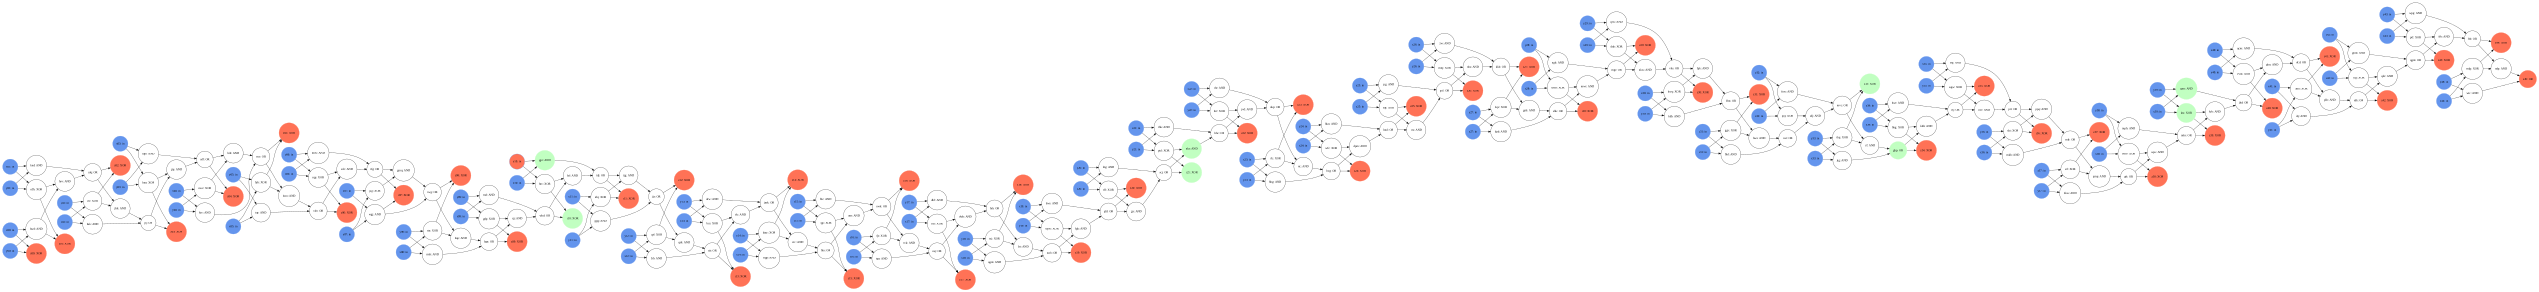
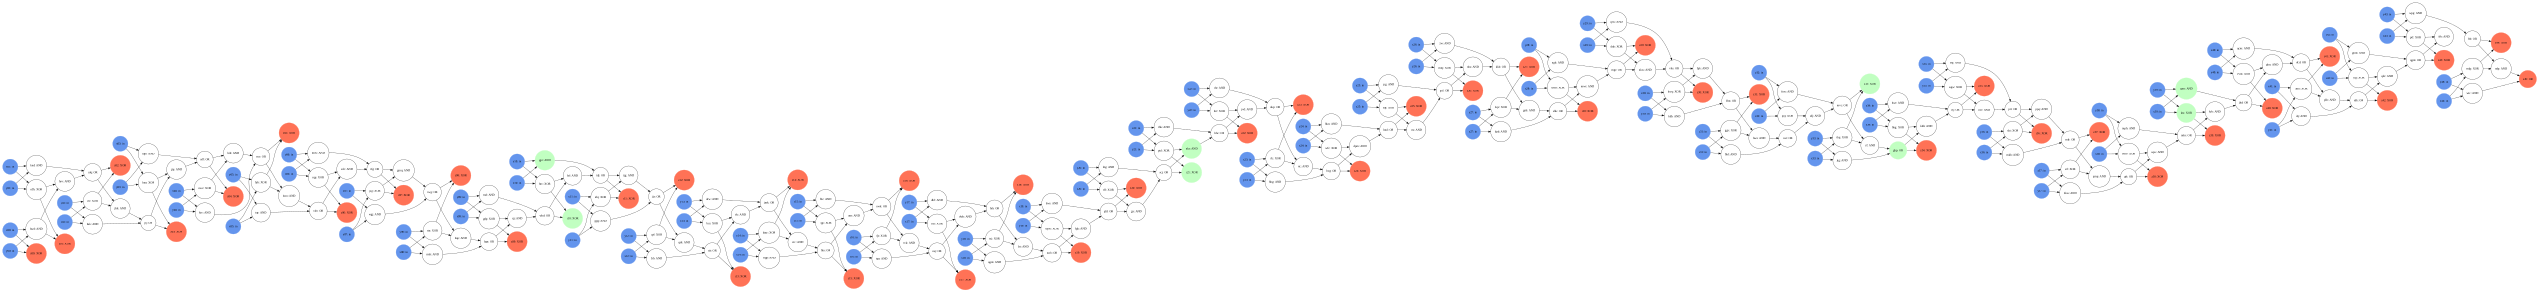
edge "frb: AND" -> "ftb: OR": removed
node "y10: in": fillcolor coral1 -> cornflowerblue
edge "wgj: AND" -> "z07: XOR": now "jsg: XOR" -> "z07: XOR"
